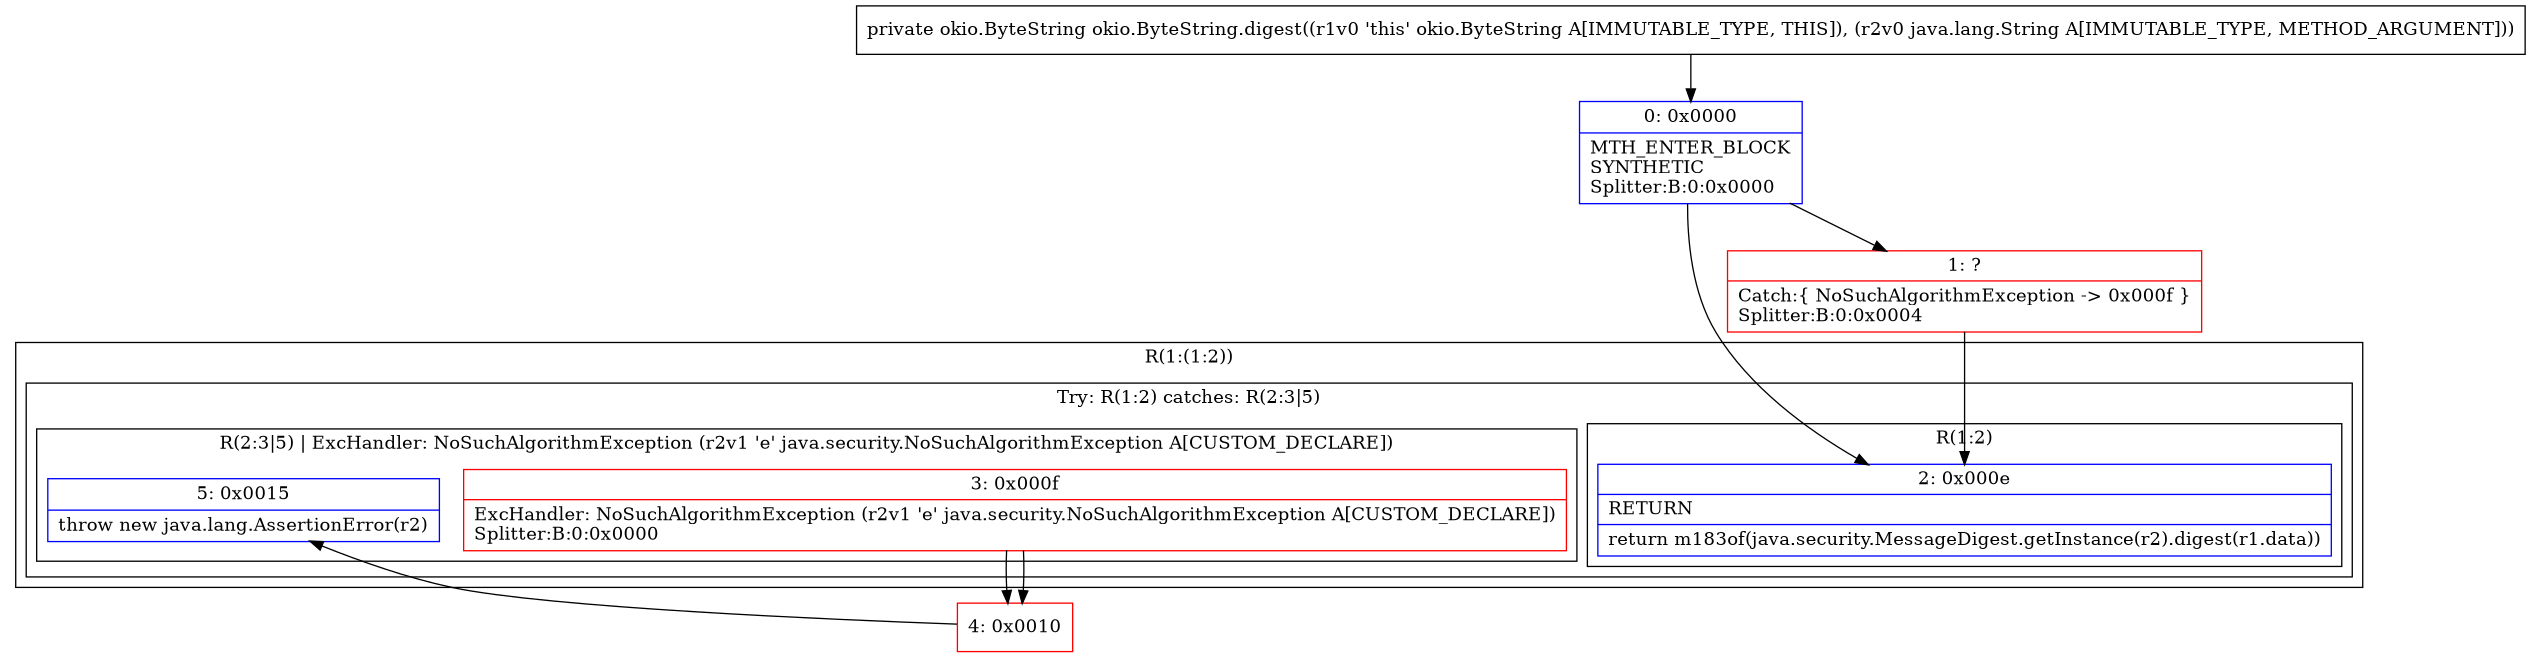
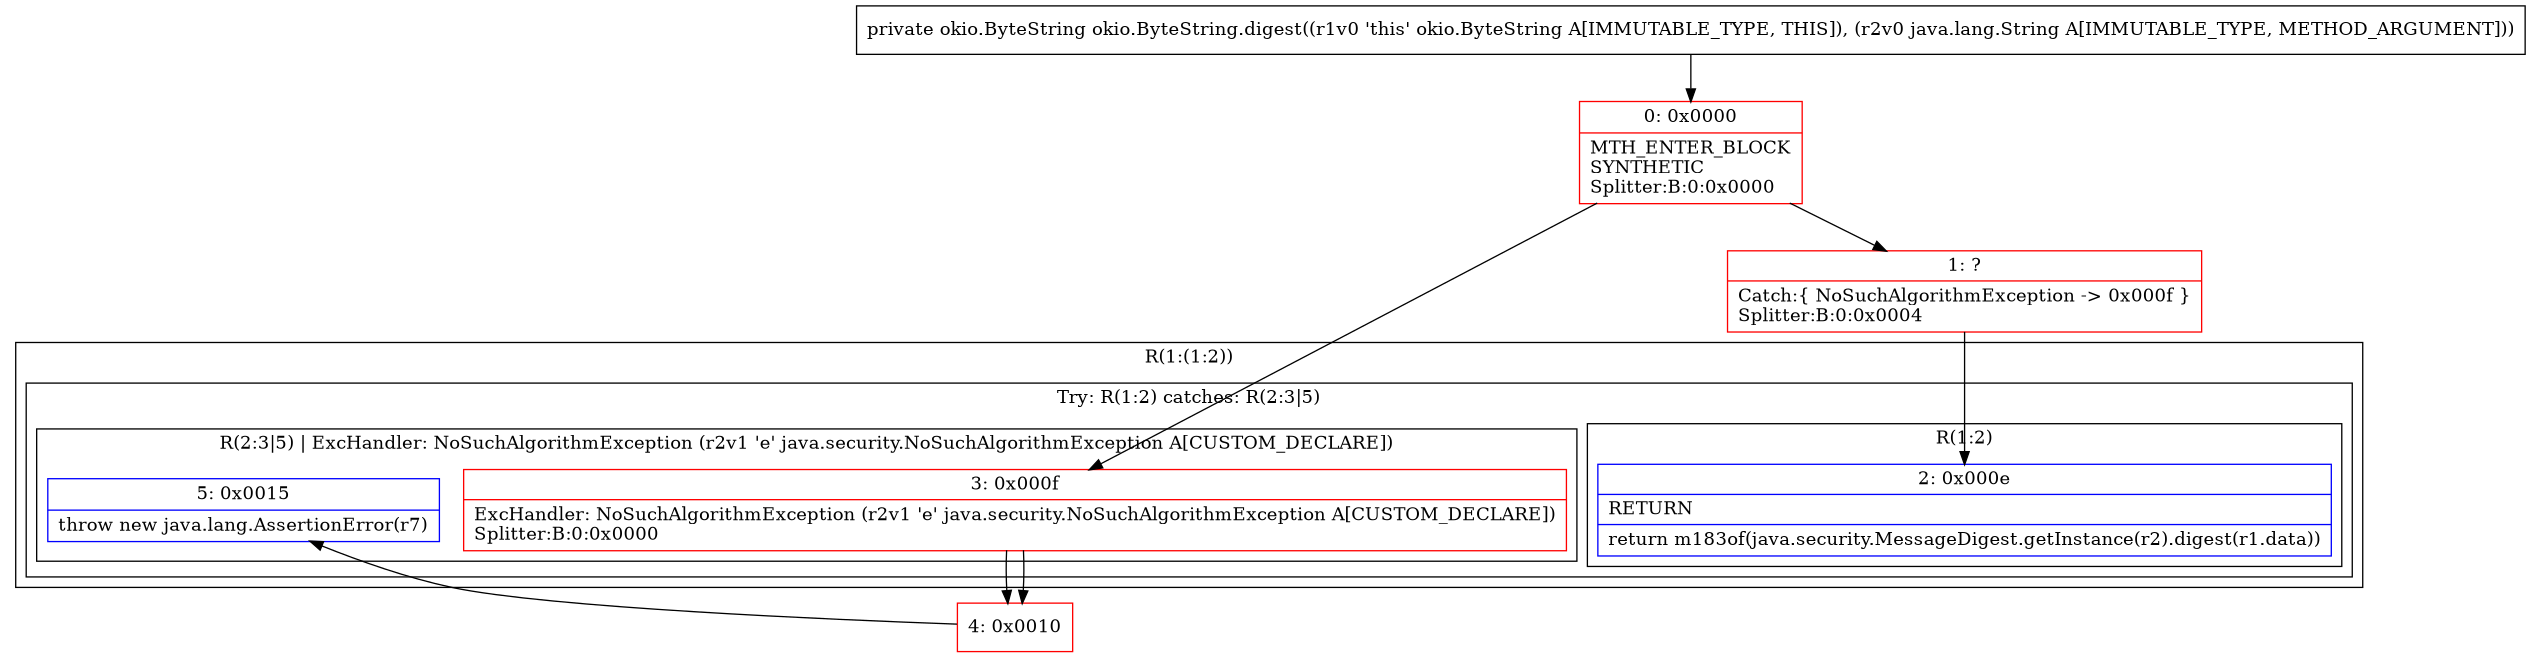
node "0: 0x0000": color blue -> red
edge "0: 0x0000" -> "2: 0x000e": now "0: 0x0000" -> "3: 0x000f"
node "5: 0x0015": text "throw new java.lang.AssertionError(r2)" -> "throw new java.lang.AssertionError(r7)"
